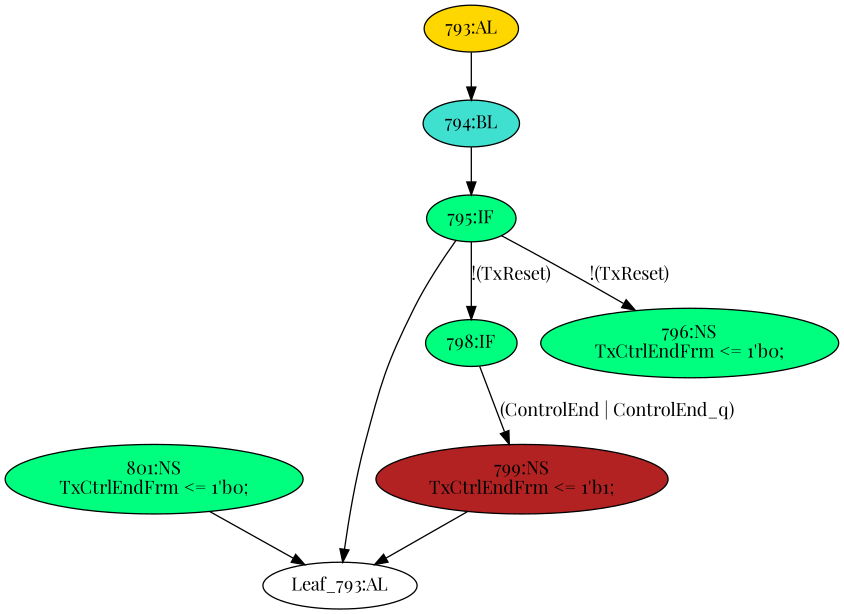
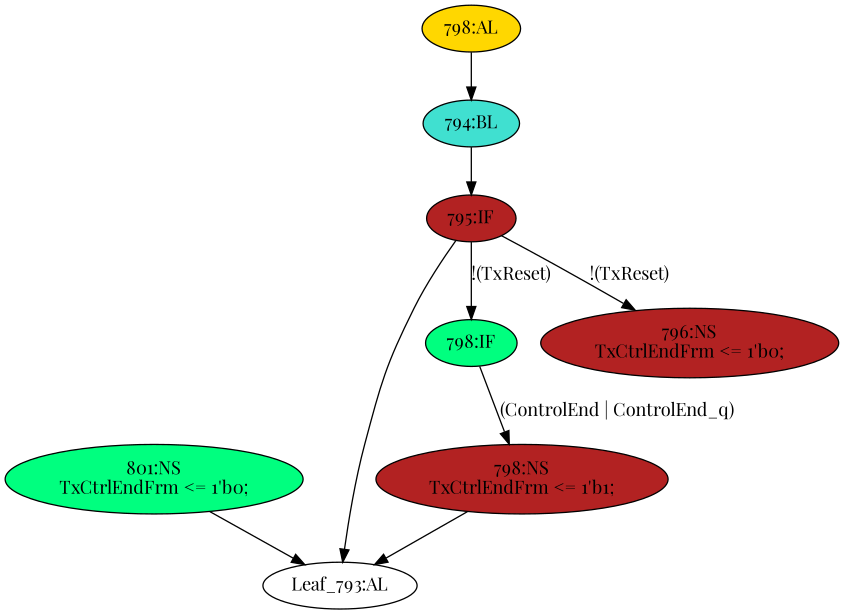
node "793:AL": label "793:AL" -> "798:AL"
node "795:IF": fillcolor springgreen -> firebrick
node "796:NS TxCtrlEndFrm <= 1'b0;": fillcolor springgreen -> firebrick
node "799:NS TxCtrlEndFrm <= 1'b1;": label "799:NS TxCtrlEndFrm <= 1'b1;" -> "798:NS TxCtrlEndFrm <= 1'b1;"
